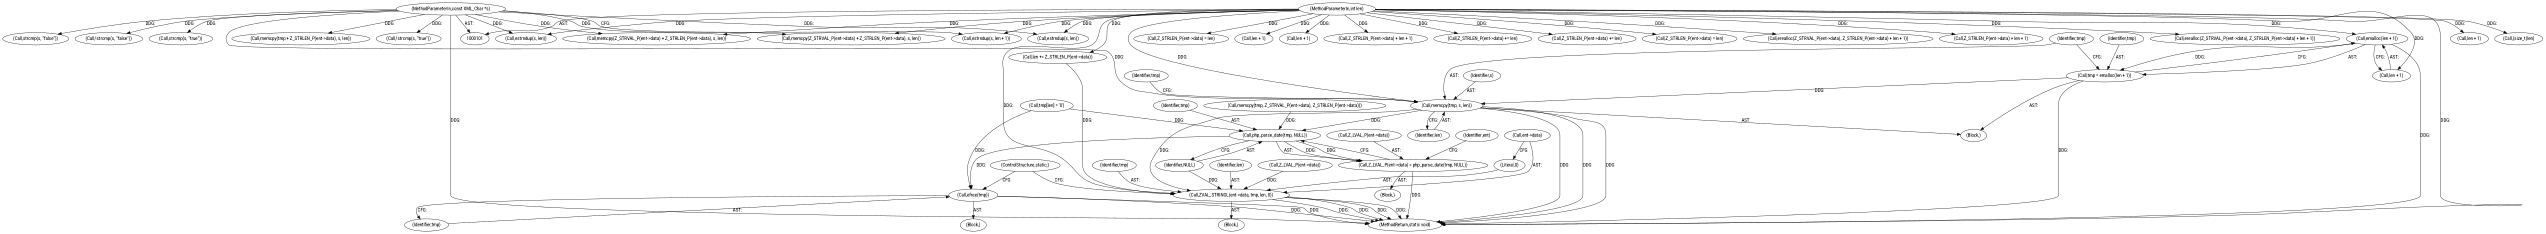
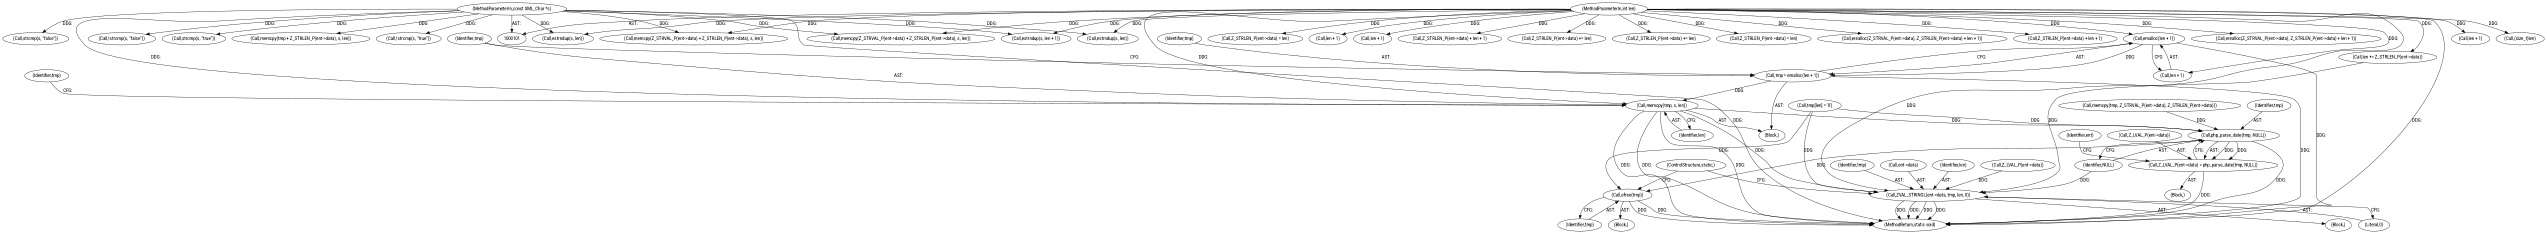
edge "(MethodParameterIn,const XML_Char *s)" -> "(Call,estrndup(s, len + 1))": label "CFG: " -> "DDG: "
node "(Identifier,s)": removed
edge "(Call,ent->data)" -> "(Literal,0)": now "(Call,ZVAL_STRINGL(ent->data, tmp, len, 0))" -> "(Literal,0)"
edge "(Call,tmp[len] = '0')" -> "(Call,ZVAL_STRINGL(ent->data, tmp, len, 0))": added, label "DDG:"
edge "(Call,php_parse_date(tmp, NULL))" -> "(MethodReturn,static void)": added, label "DDG:"
